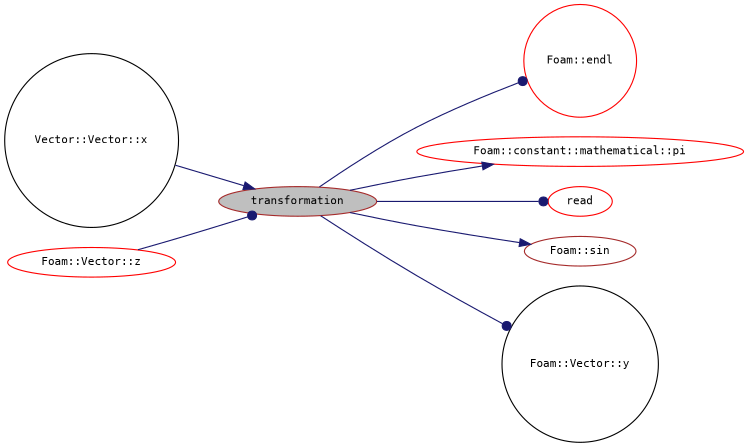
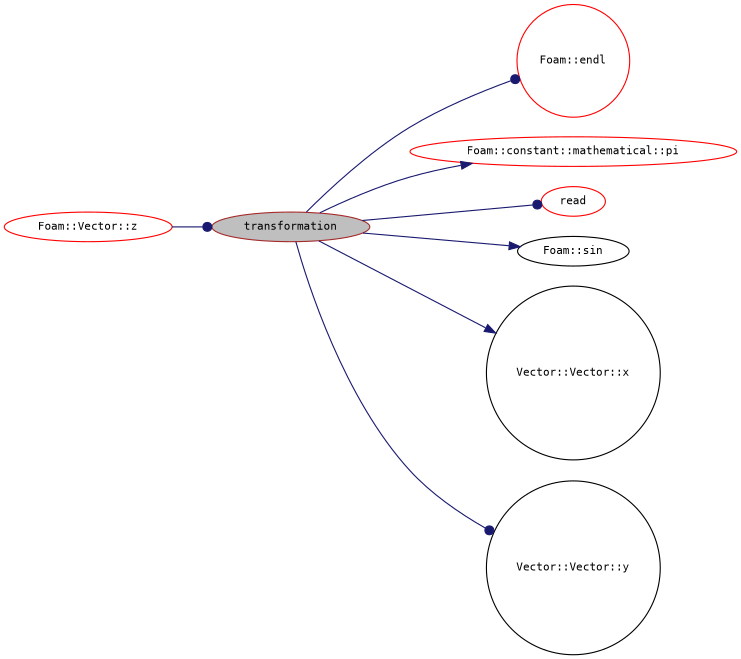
edge "Vector::Vector::x" -> "transformation": reversed
node "Foam::sin": color brown -> black
node "Foam::Vector::y": label "Foam::Vector::y" -> "Vector::Vector::y"
